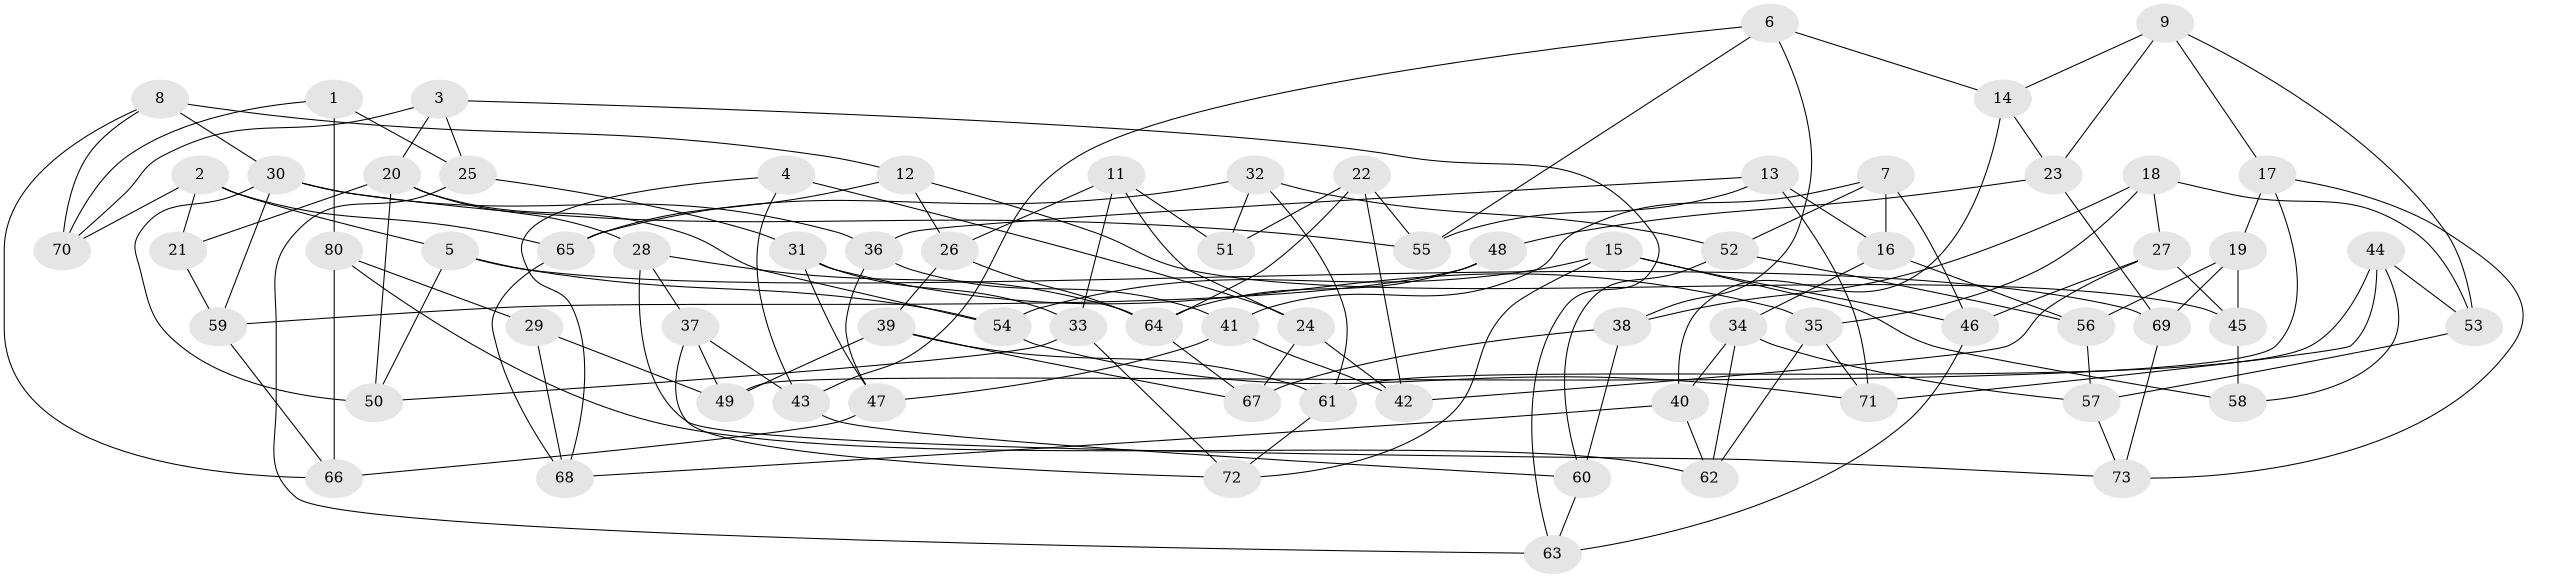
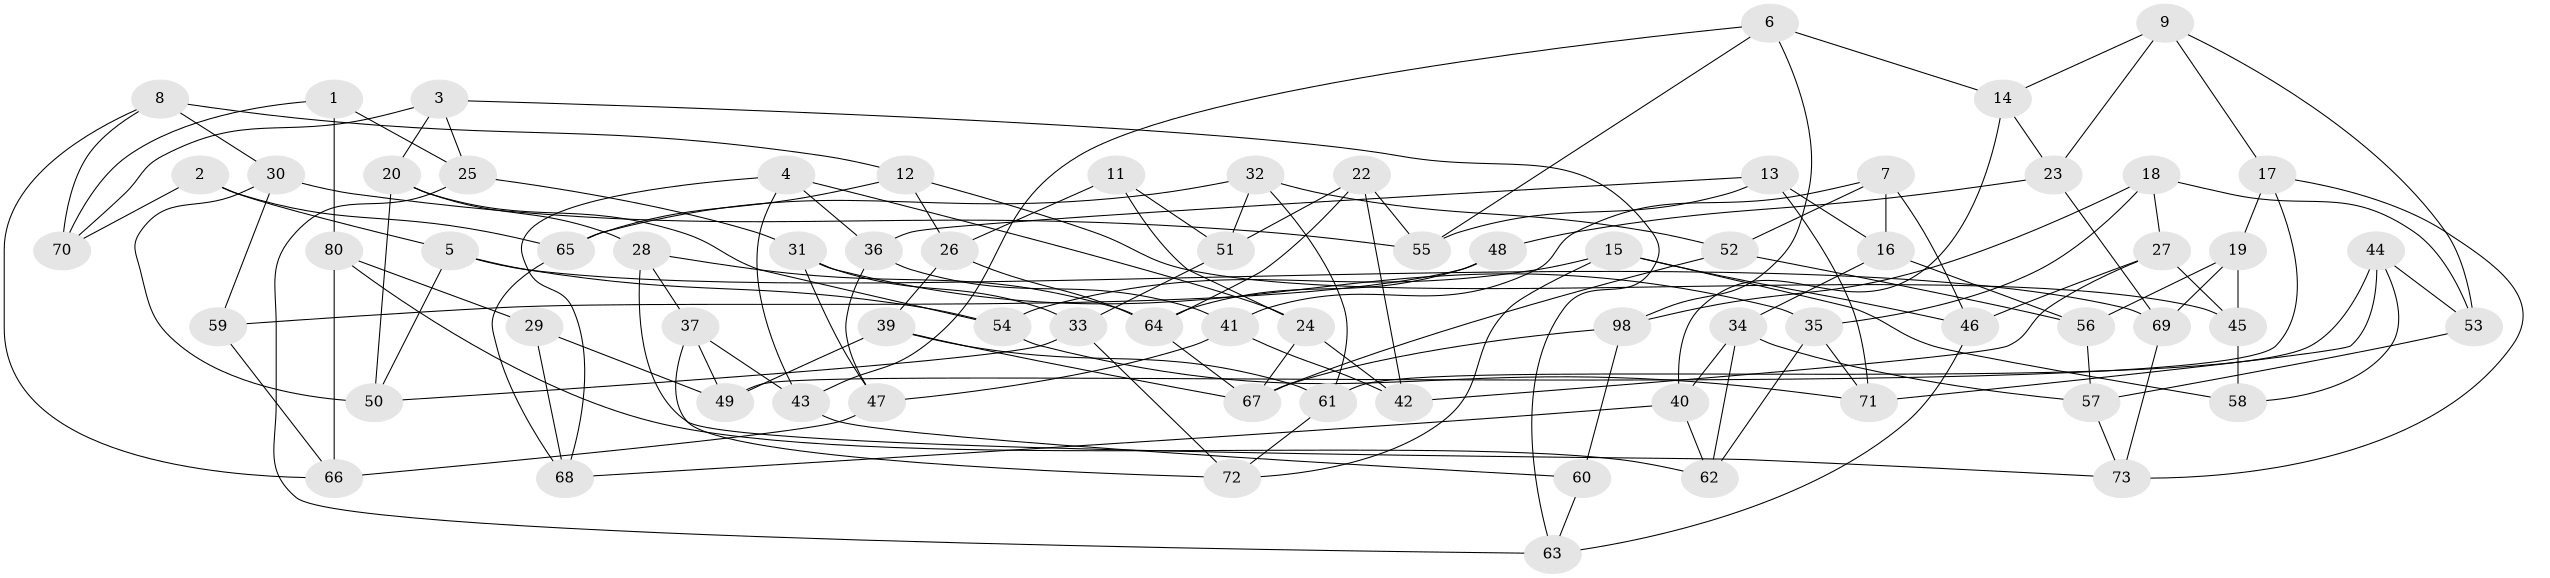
edge "30" -- "36": now "4" -- "36"
edge "11" -- "33": now "51" -- "33"
node "21": removed
edge "52" -- "60": now "52" -- "67"
node "38": label "38" -> "98"
